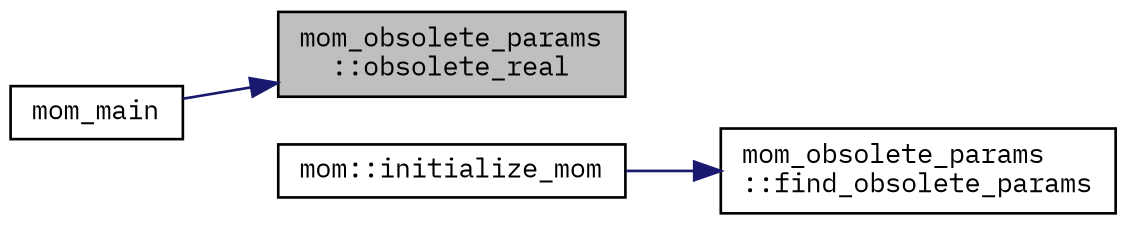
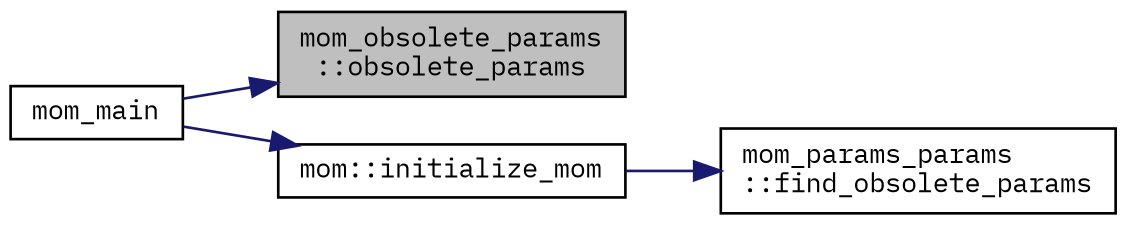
node "mom_obsolete_params ::obsolete_real": label "mom_obsolete_params ::obsolete_real" -> "mom_obsolete_params ::obsolete_params"
edge "mom_main" -> "mom::initialize_mom": added
node "mom_obsolete_params ::find_obsolete_params": label "mom_obsolete_params ::find_obsolete_params" -> "mom_params_params ::find_obsolete_params"
